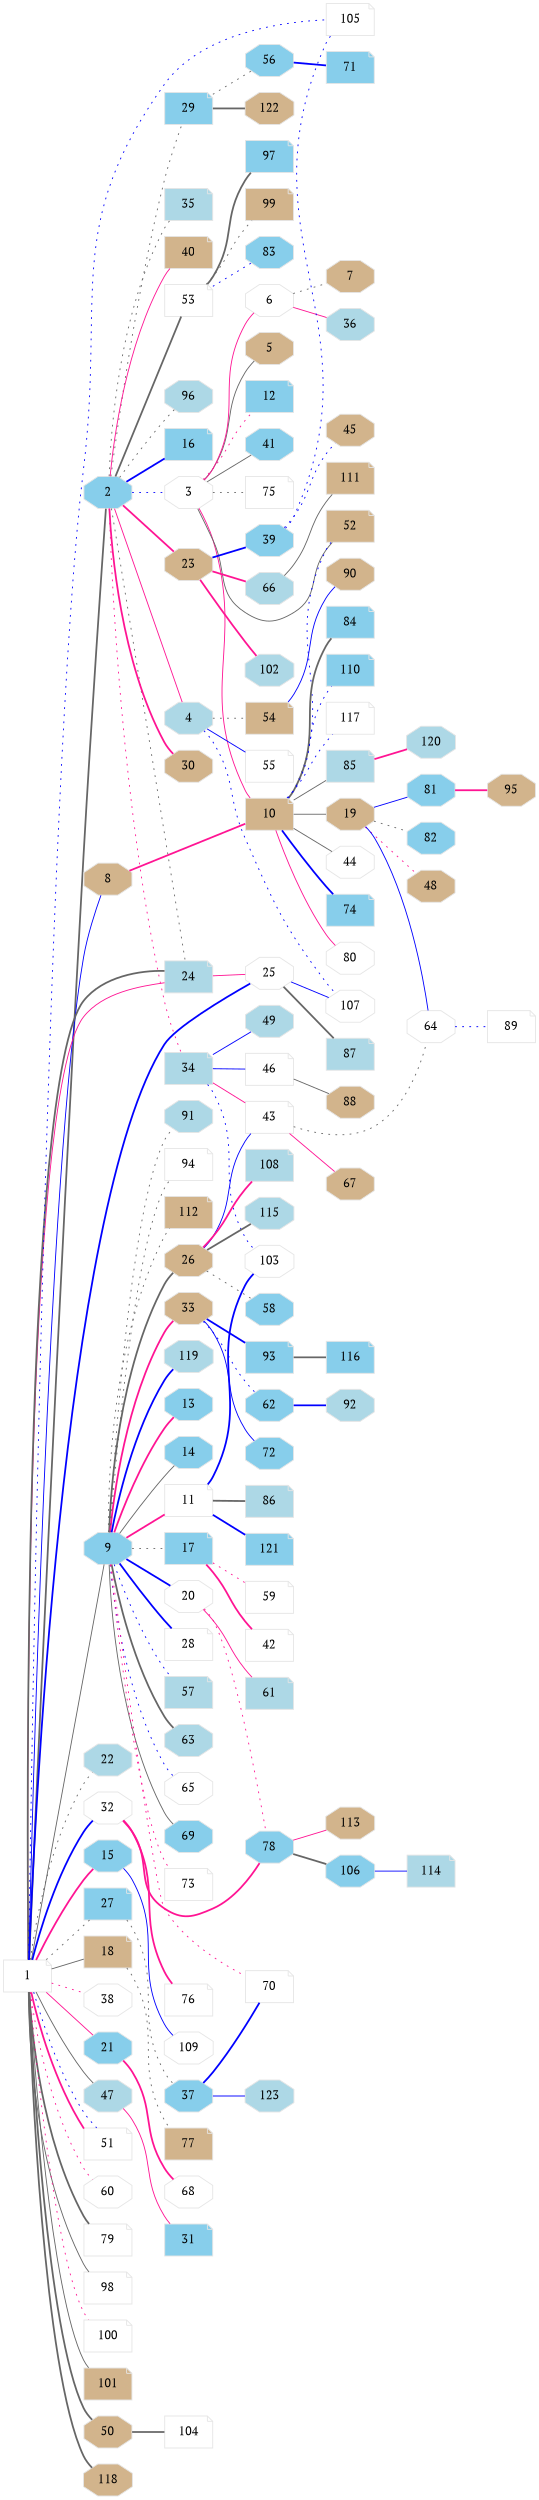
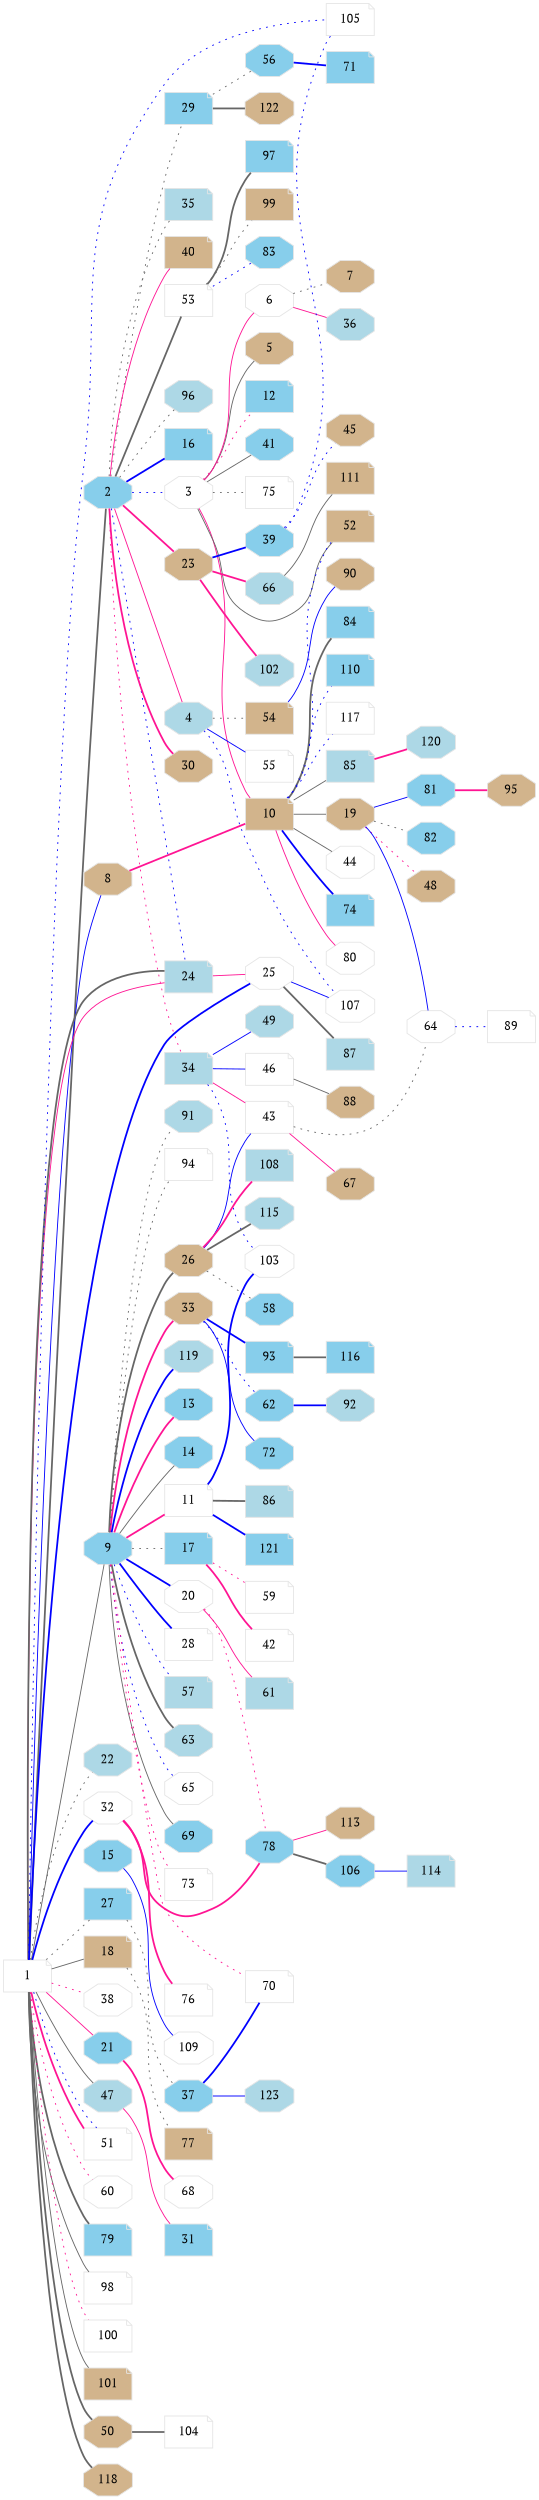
edge "2" -- "24": color gray40 -> blue
node "112": removed
edge "15" -- "1": removed
node "79": fillcolor white -> skyblue
